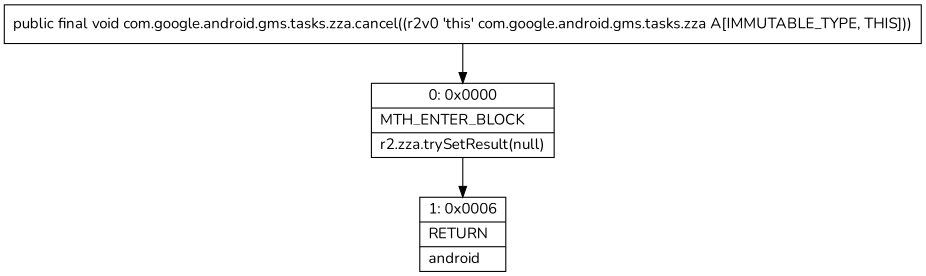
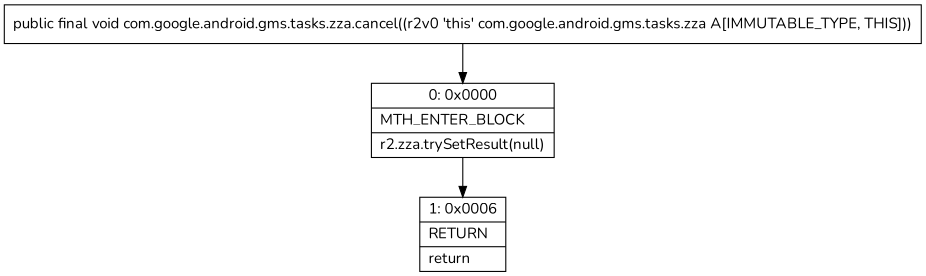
node "1: 0x0006": text "android" -> "return"
